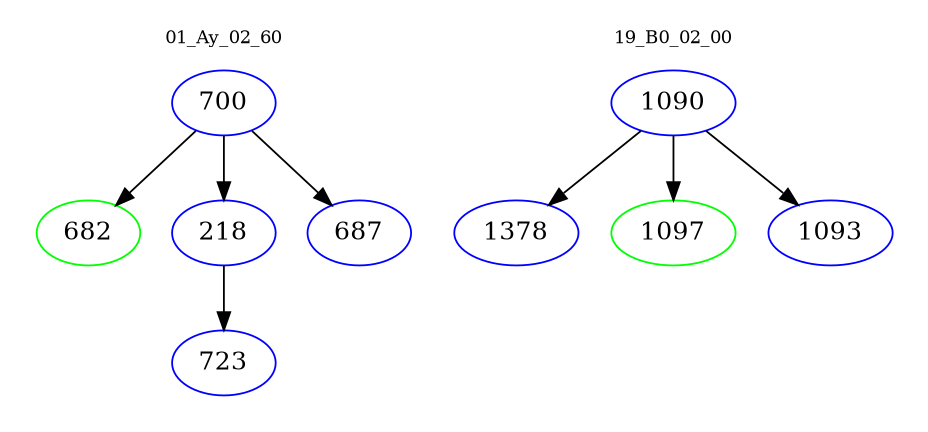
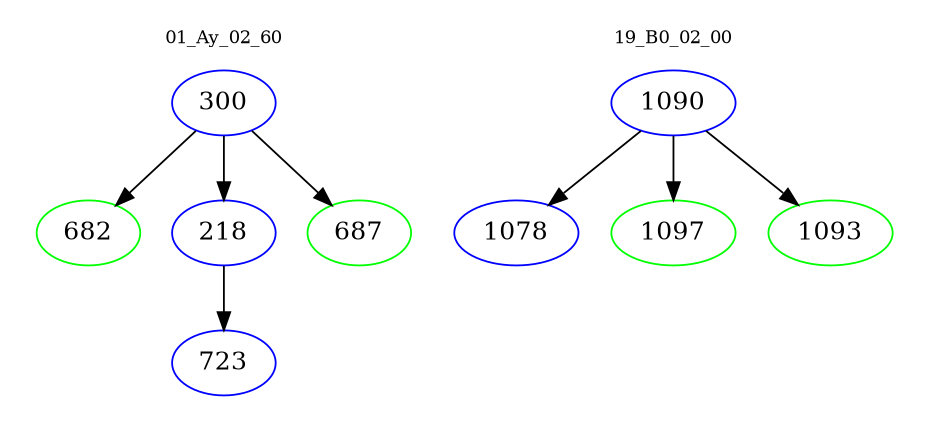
node "700": label "700" -> "300"
node "687": color blue -> green
node "1378": label "1378" -> "1078"
node "1093": color blue -> green
